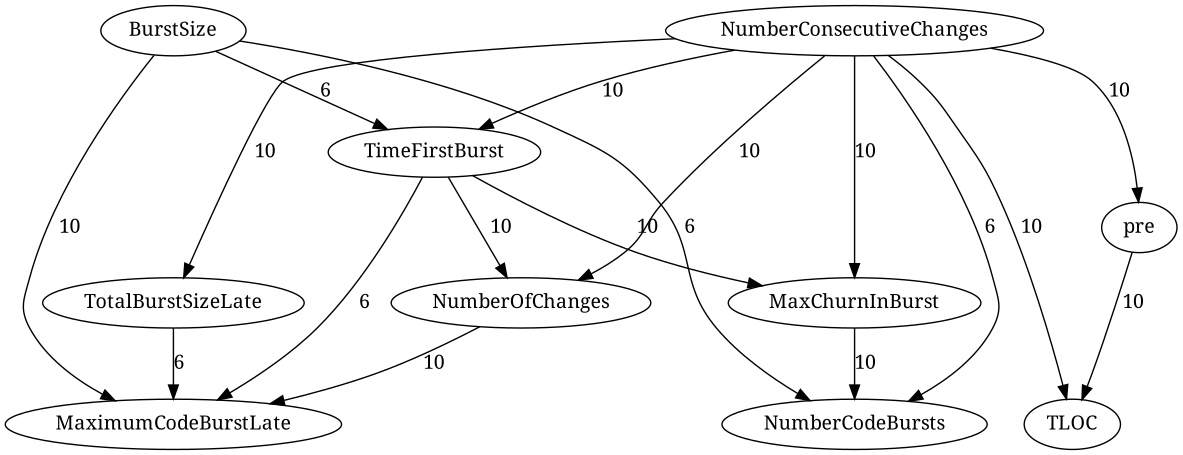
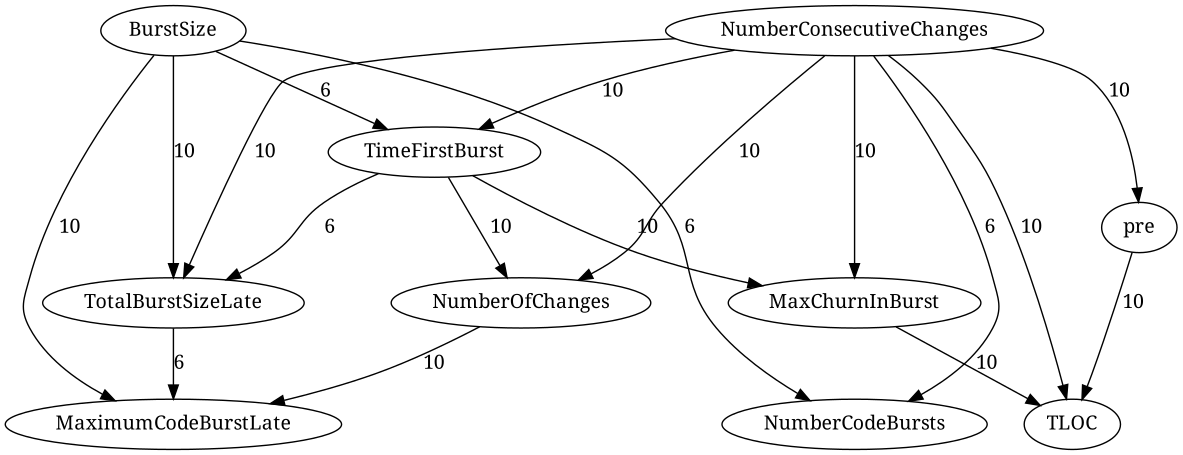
edge "BurstSize" -> "TotalBurstSizeLate": added, label "10"
edge "TimeFirstBurst" -> "MaximumCodeBurstLate": now "TimeFirstBurst" -> "TotalBurstSizeLate"
edge "MaxChurnInBurst" -> "NumberCodeBursts": now "MaxChurnInBurst" -> "TLOC"
